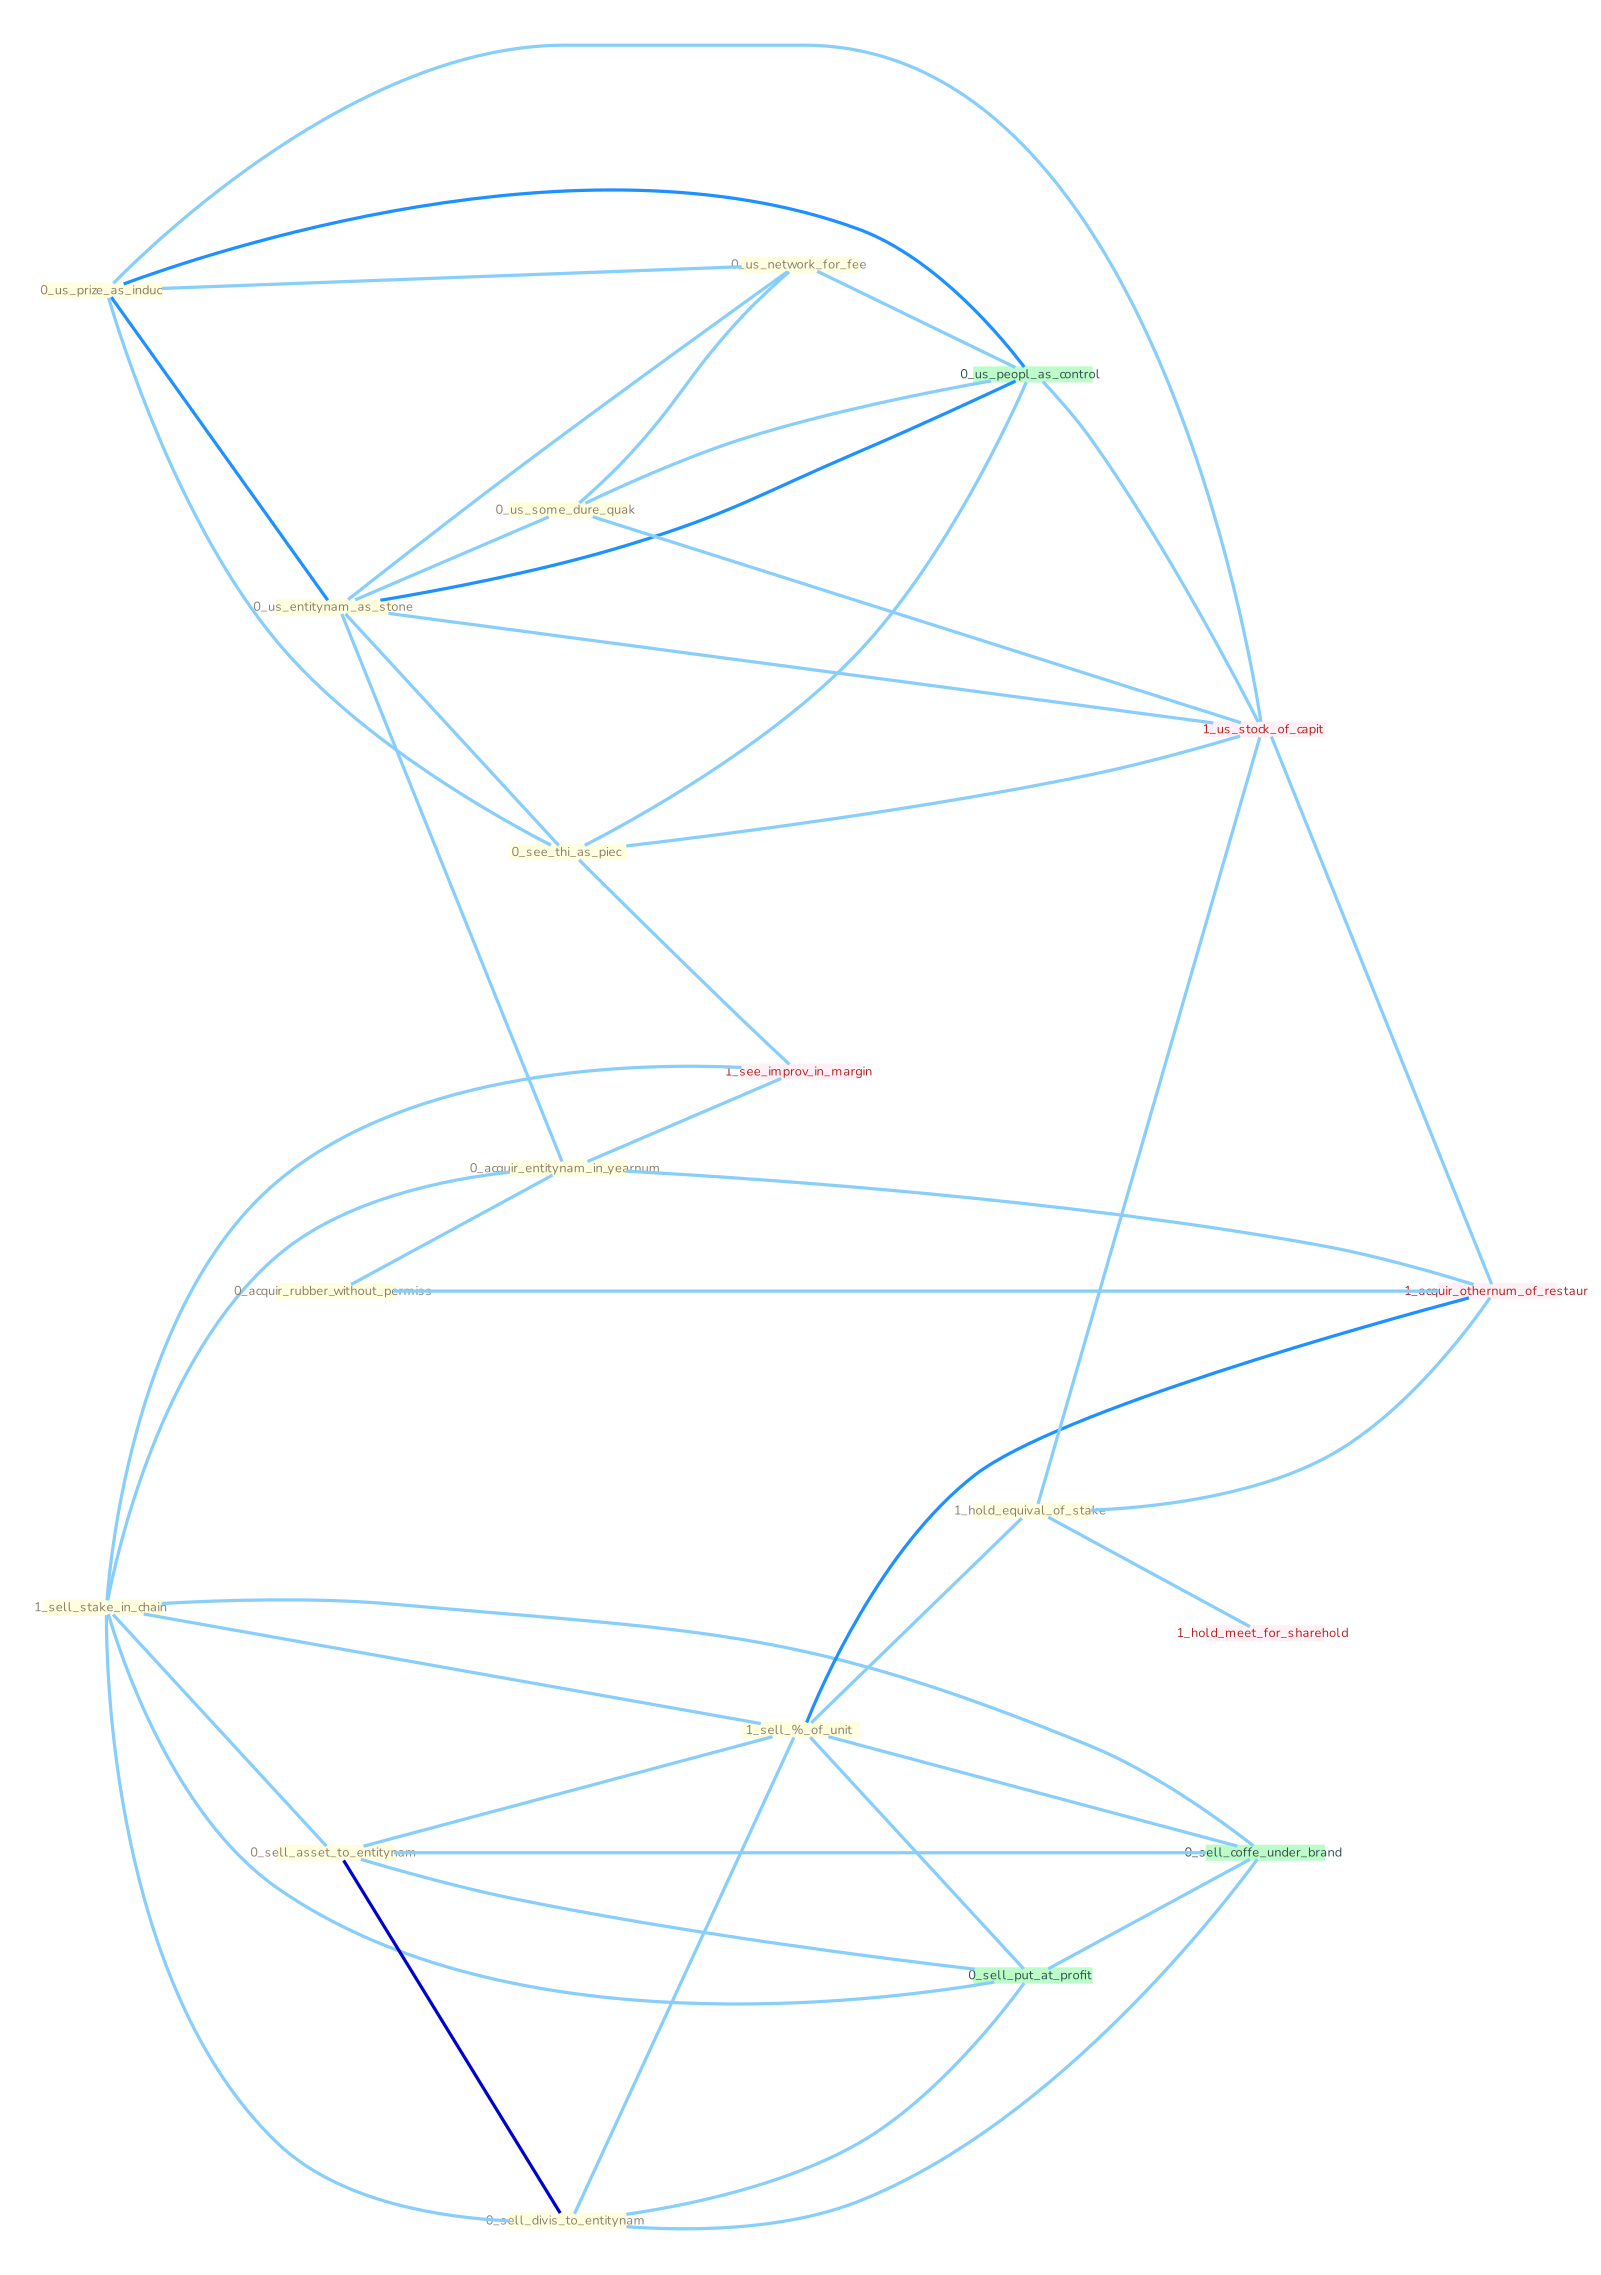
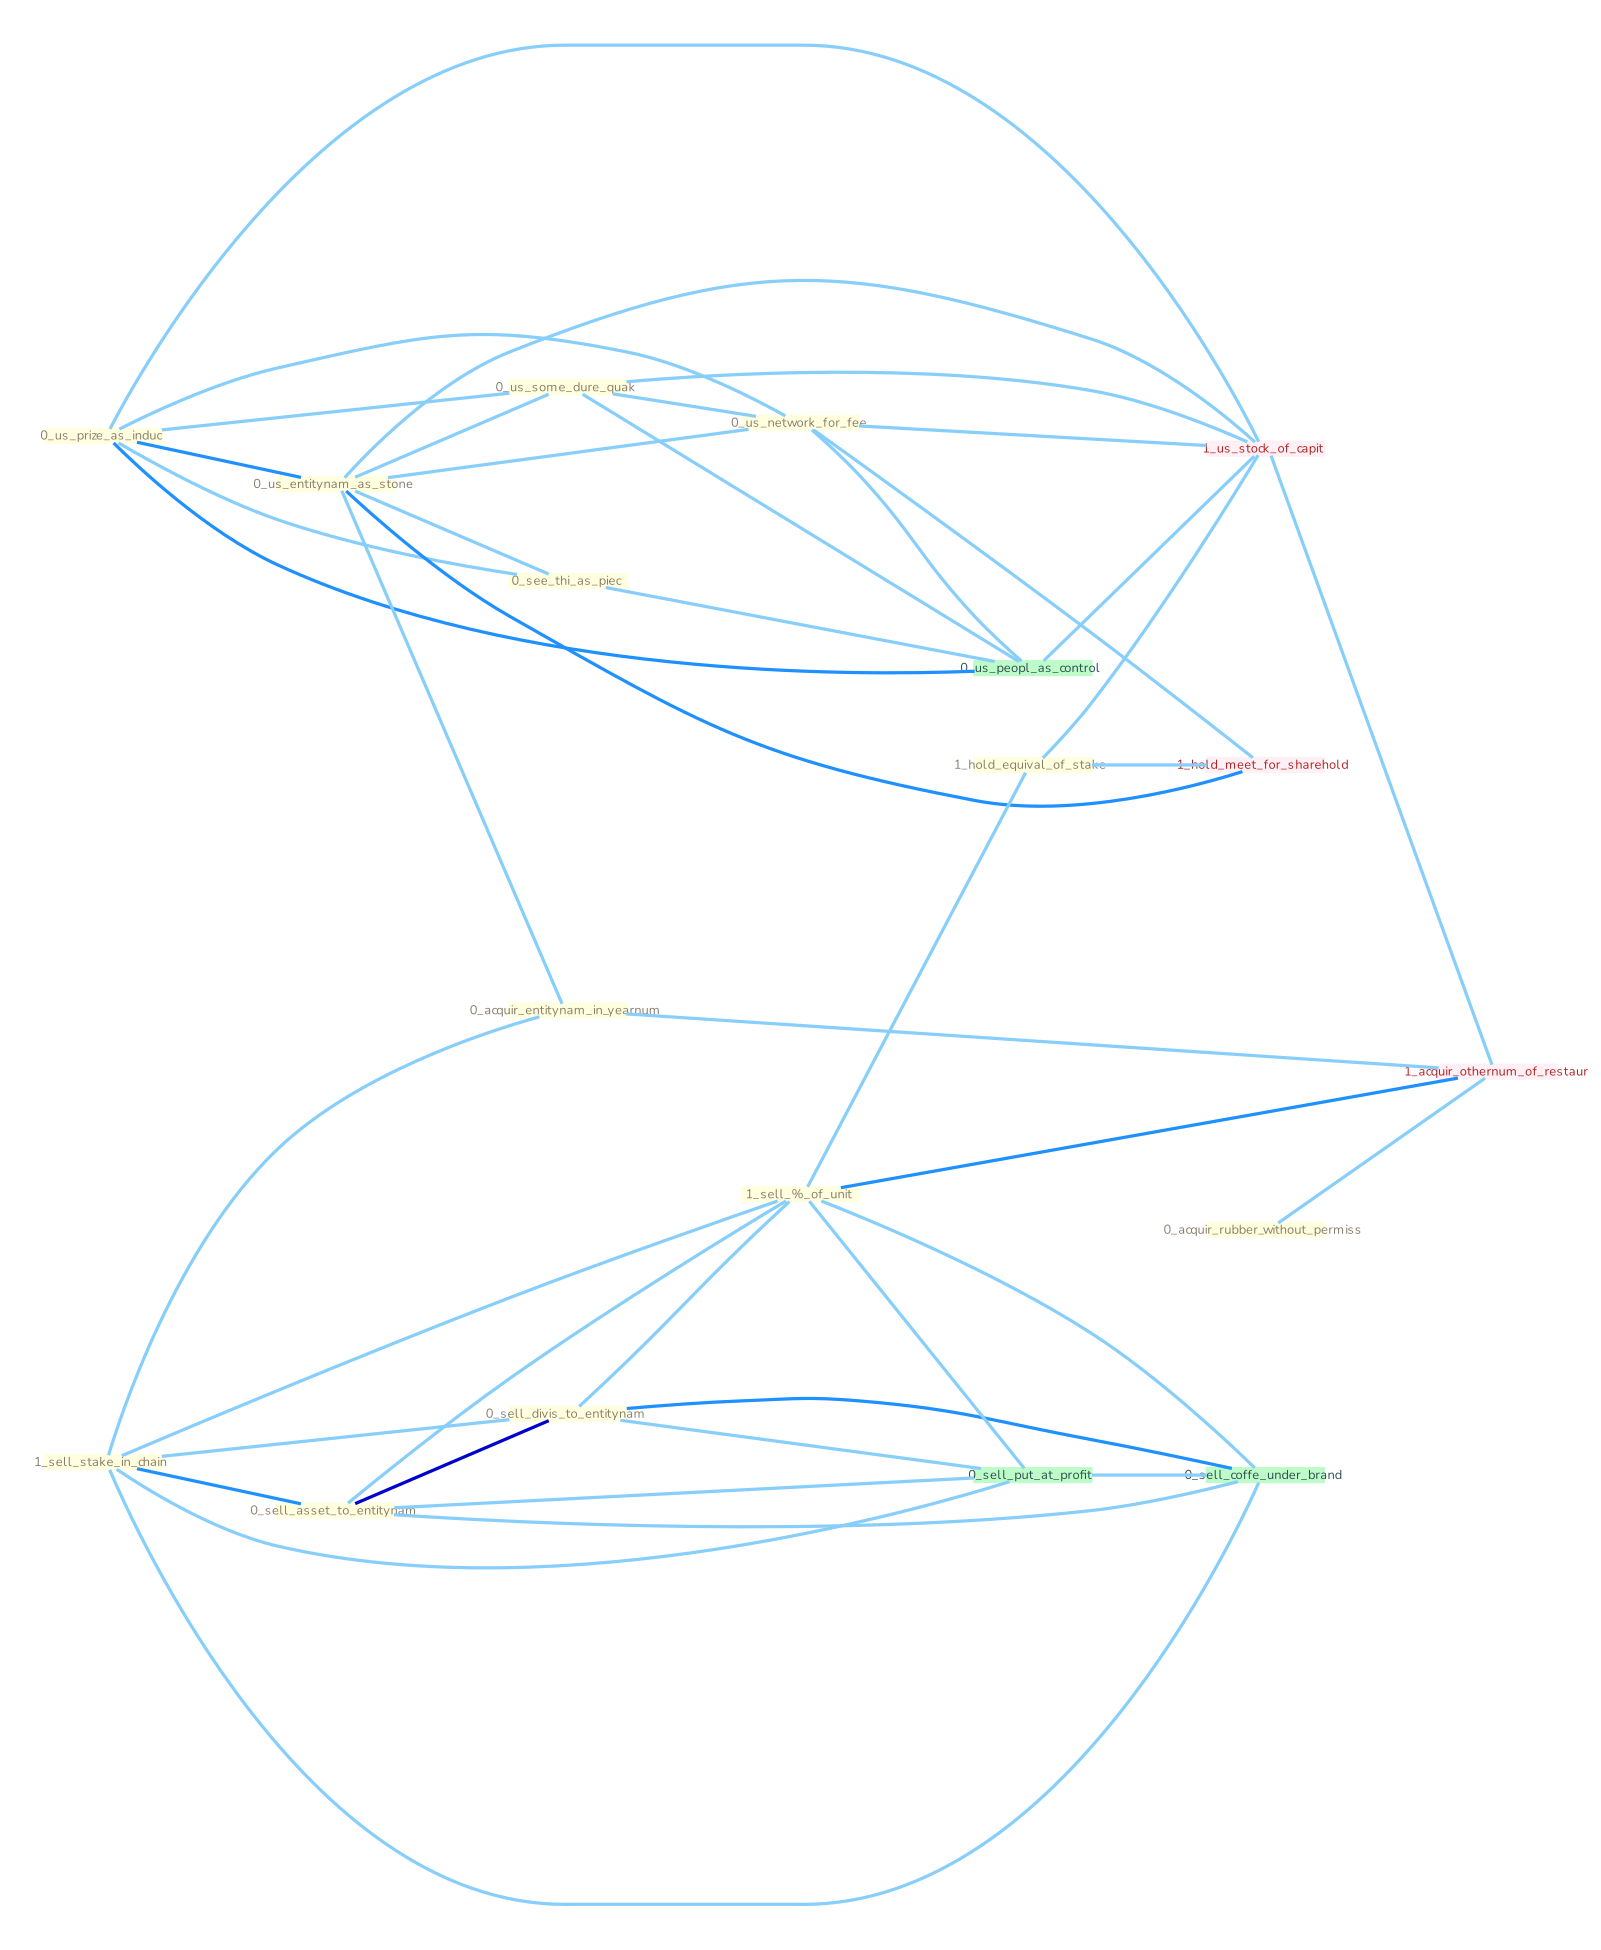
edge "0_us_some_dure_quak" -- "0_us_prize_as_induc": added
edge "0_us_peopl_as_control" -- "0_us_entitynam_as_stone": now "1_hold_meet_for_sharehold" -- "0_us_entitynam_as_stone"
edge "0_us_network_for_fee" -- "1_hold_meet_for_sharehold": added
edge "1_us_stock_of_capit" -- "0_see_thi_as_piec": now "1_us_stock_of_capit" -- "0_us_network_for_fee"
node "1_see_improv_in_margin": removed
edge "0_acquir_entitynam_in_yearnum" -- "0_acquir_rubber_without_permiss": removed
edge "1_acquir_othernum_of_restaur" -- "1_hold_equival_of_stake": removed
edge "1_sell_stake_in_chain" -- "0_sell_asset_to_entitynam": color #87cefa -> #1e90ff
edge "0_sell_coffe_under_brand" -- "0_sell_divis_to_entitynam": color #87cefa -> #1e90ff
